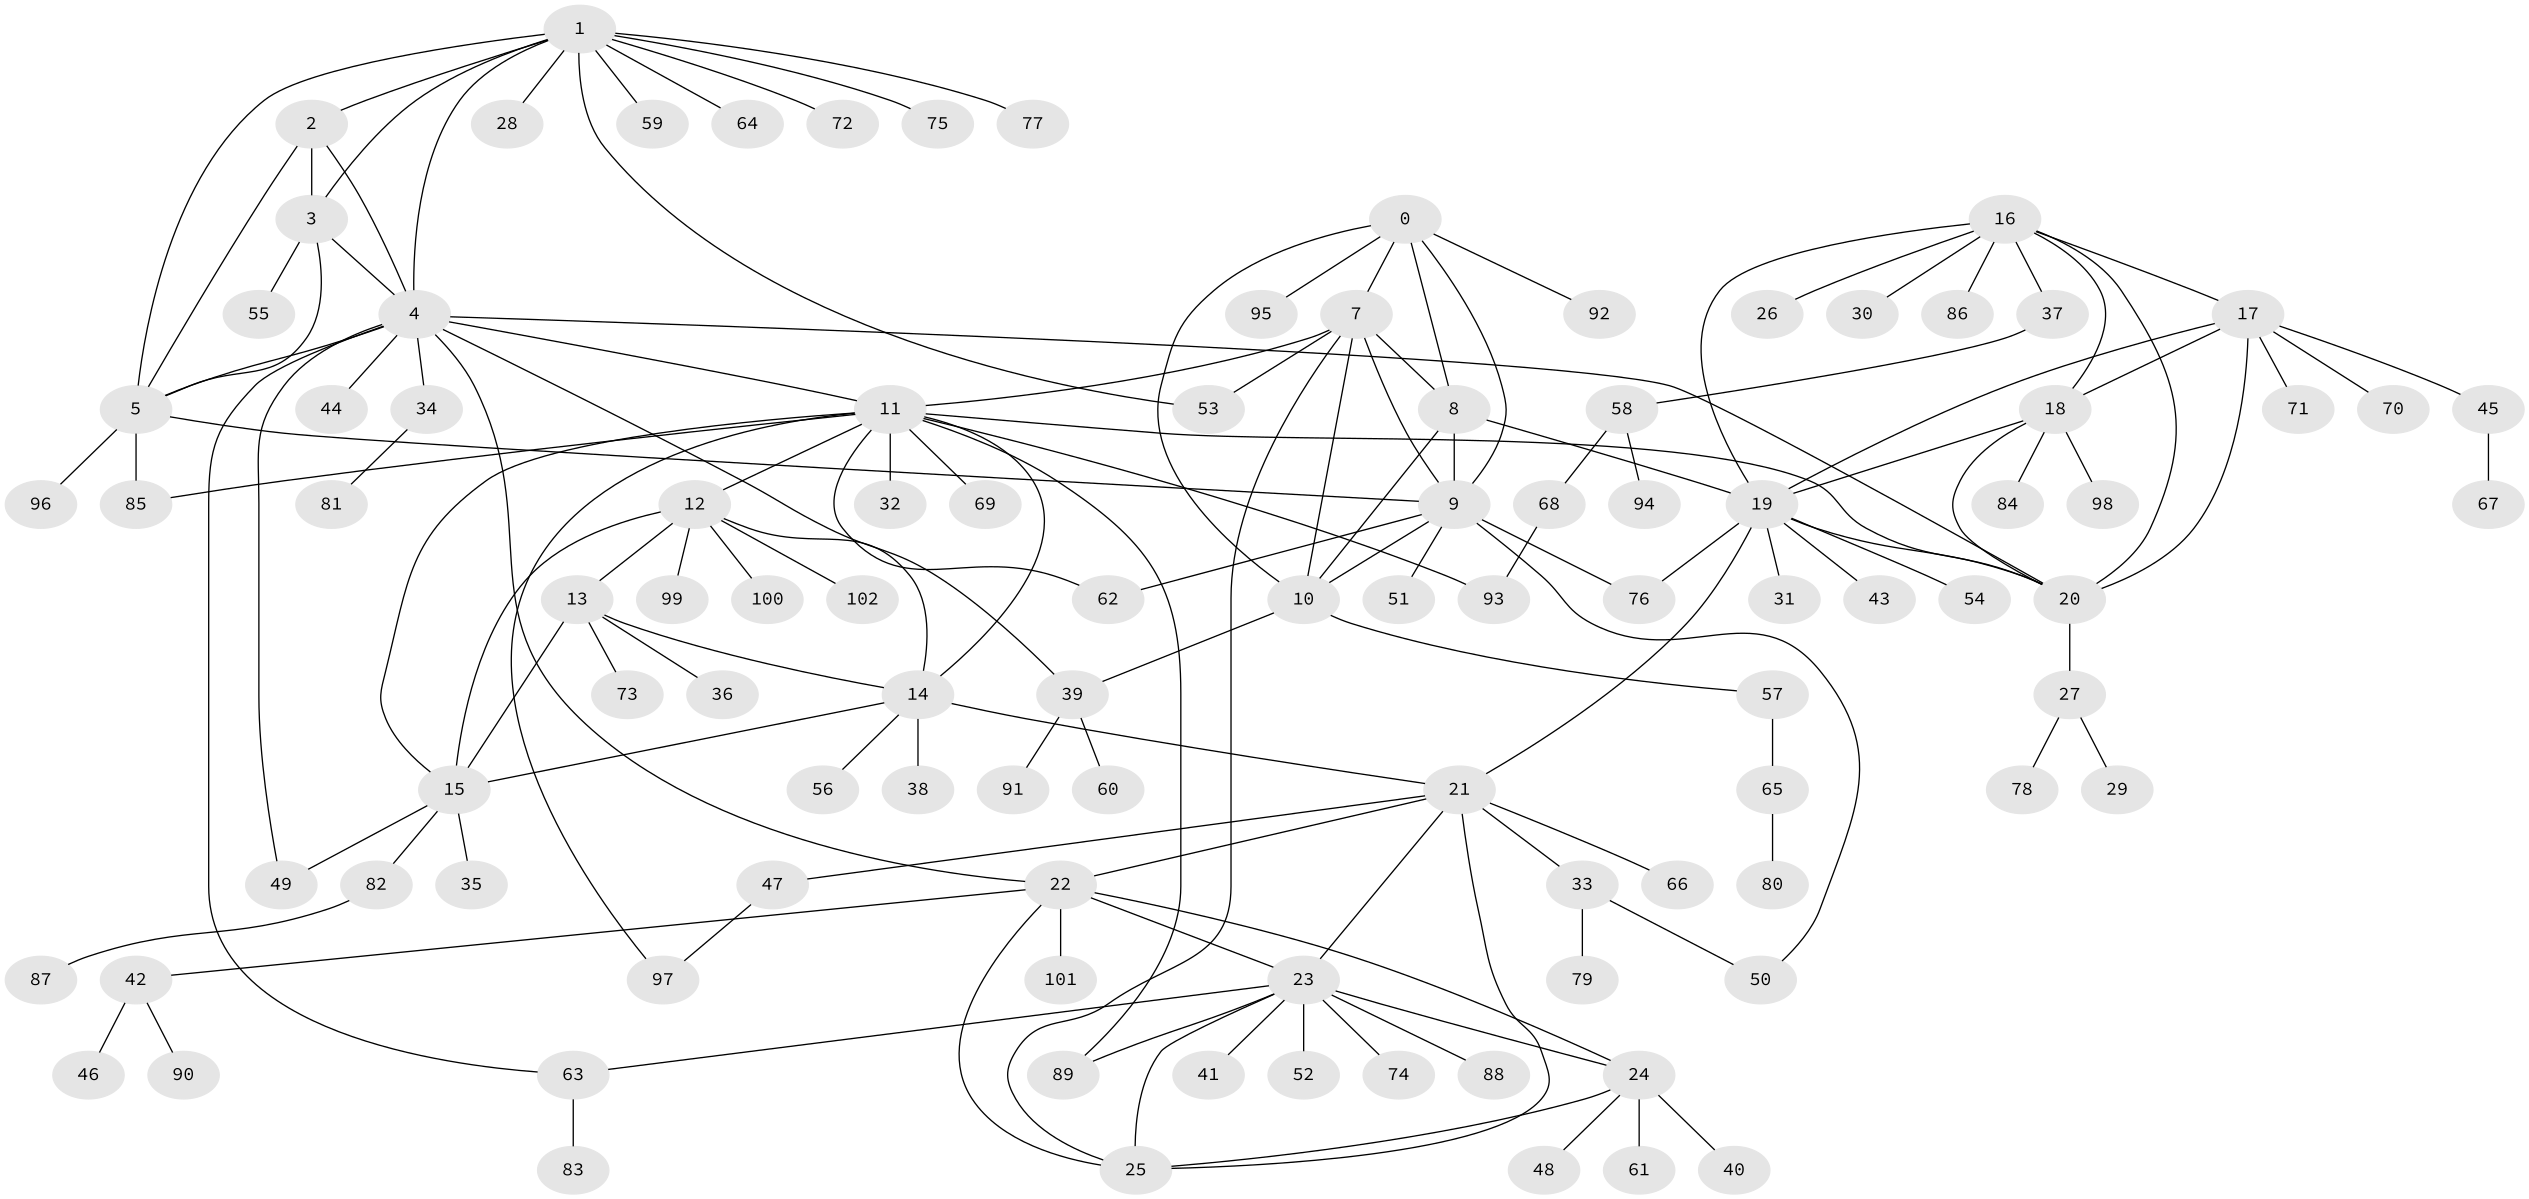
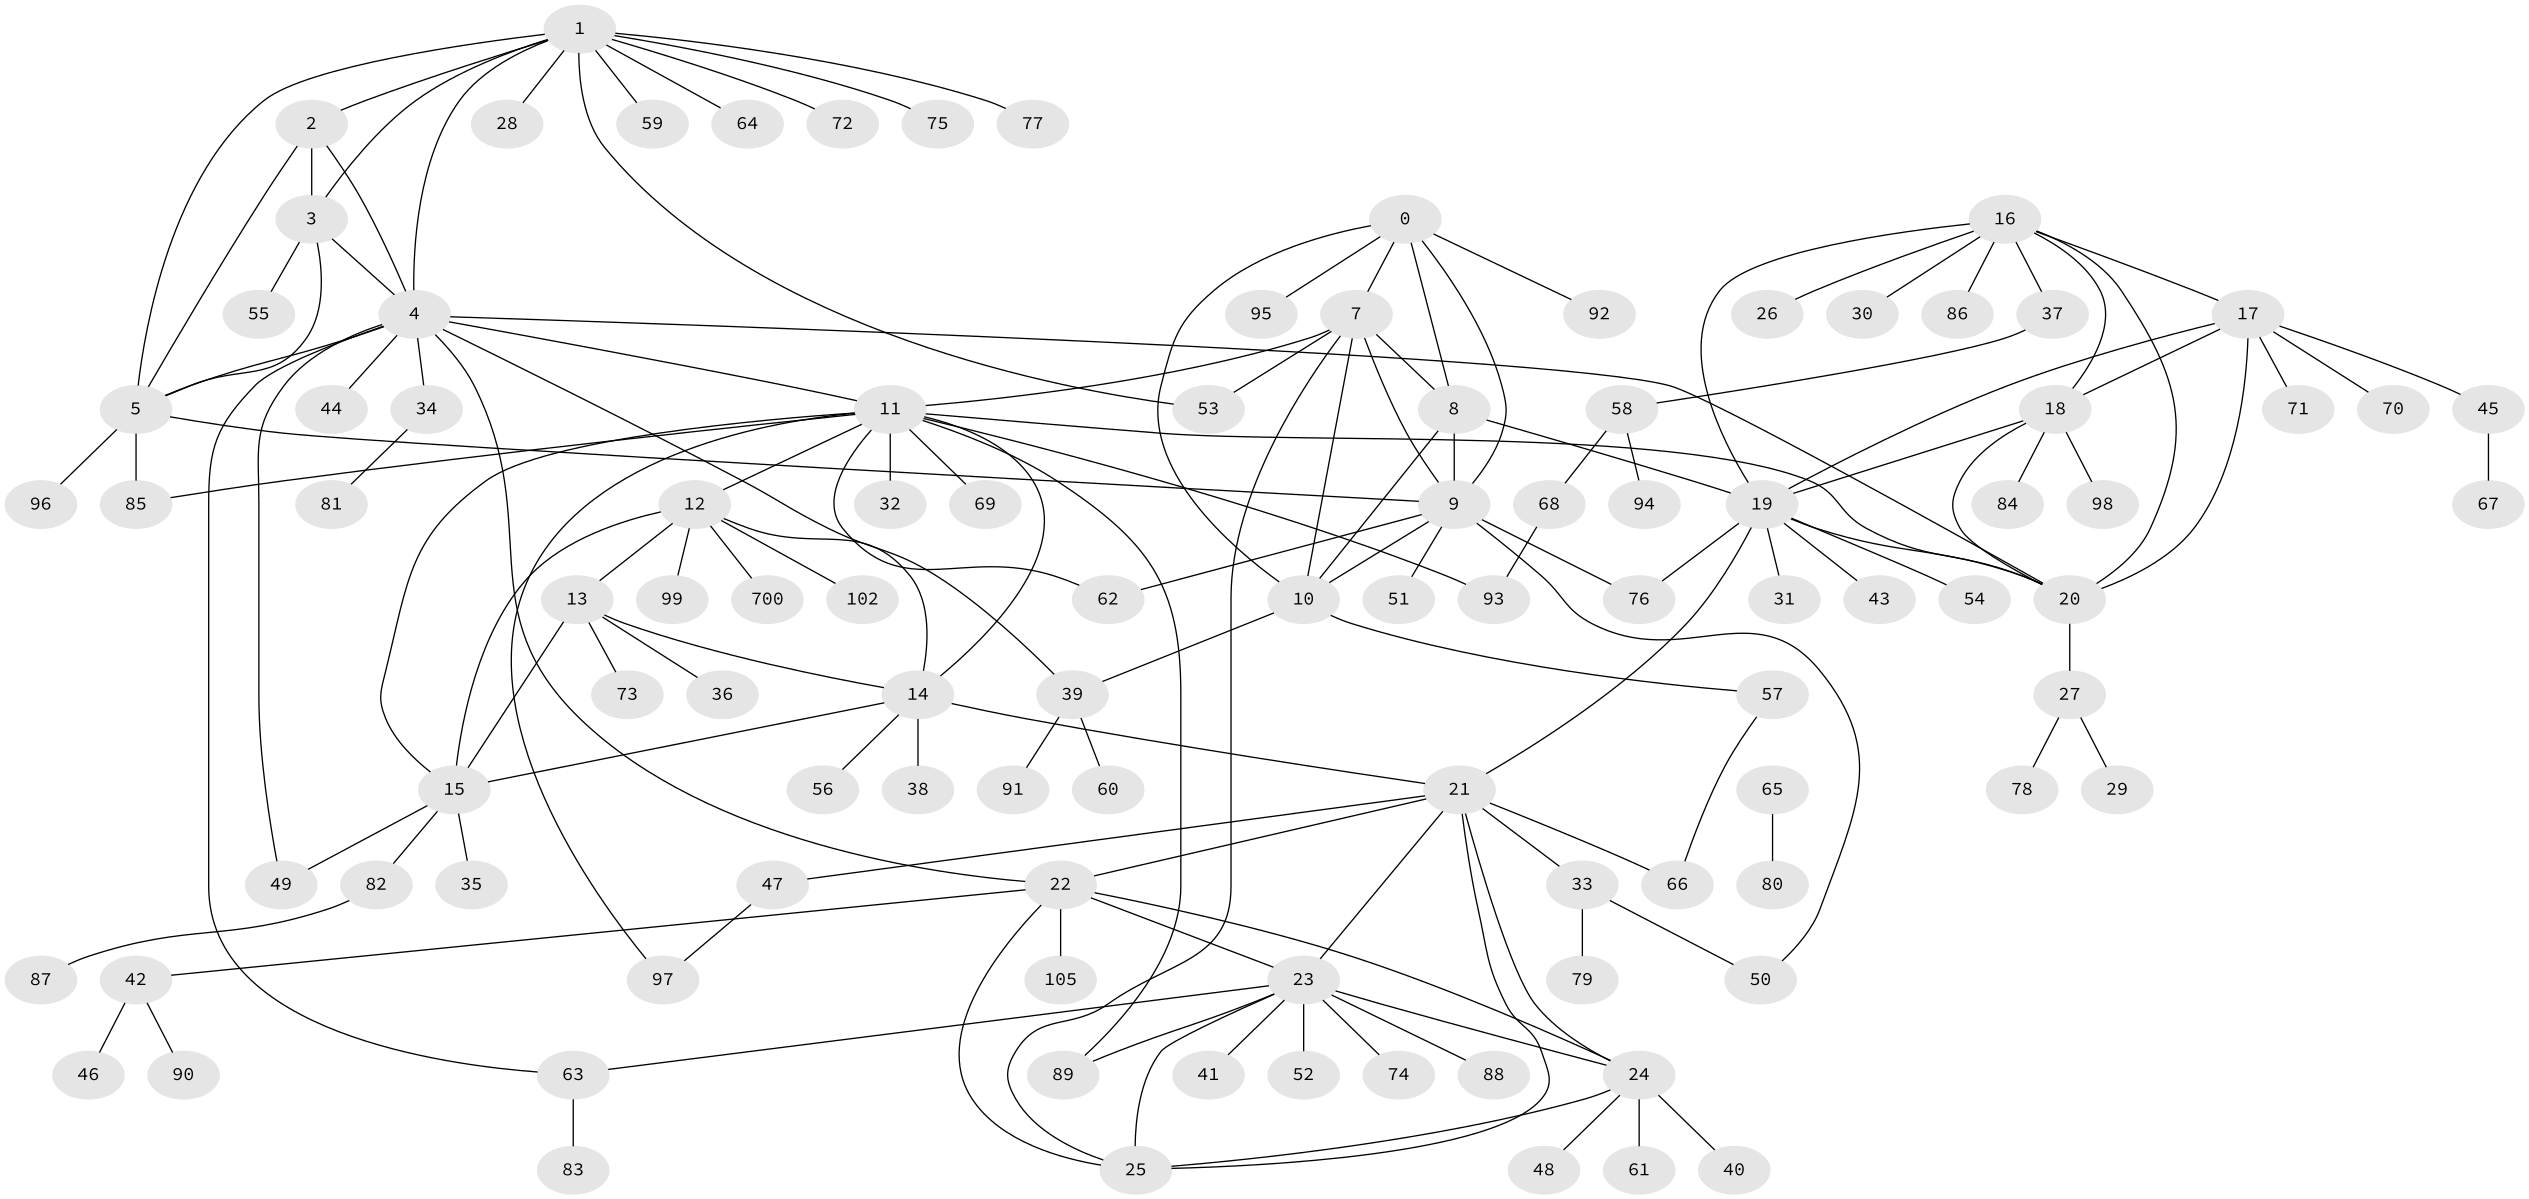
node "100": label "100" -> "700"
edge "57" -- "65": now "57" -- "66"
edge "21" -- "24": added
node "101": label "101" -> "105"
